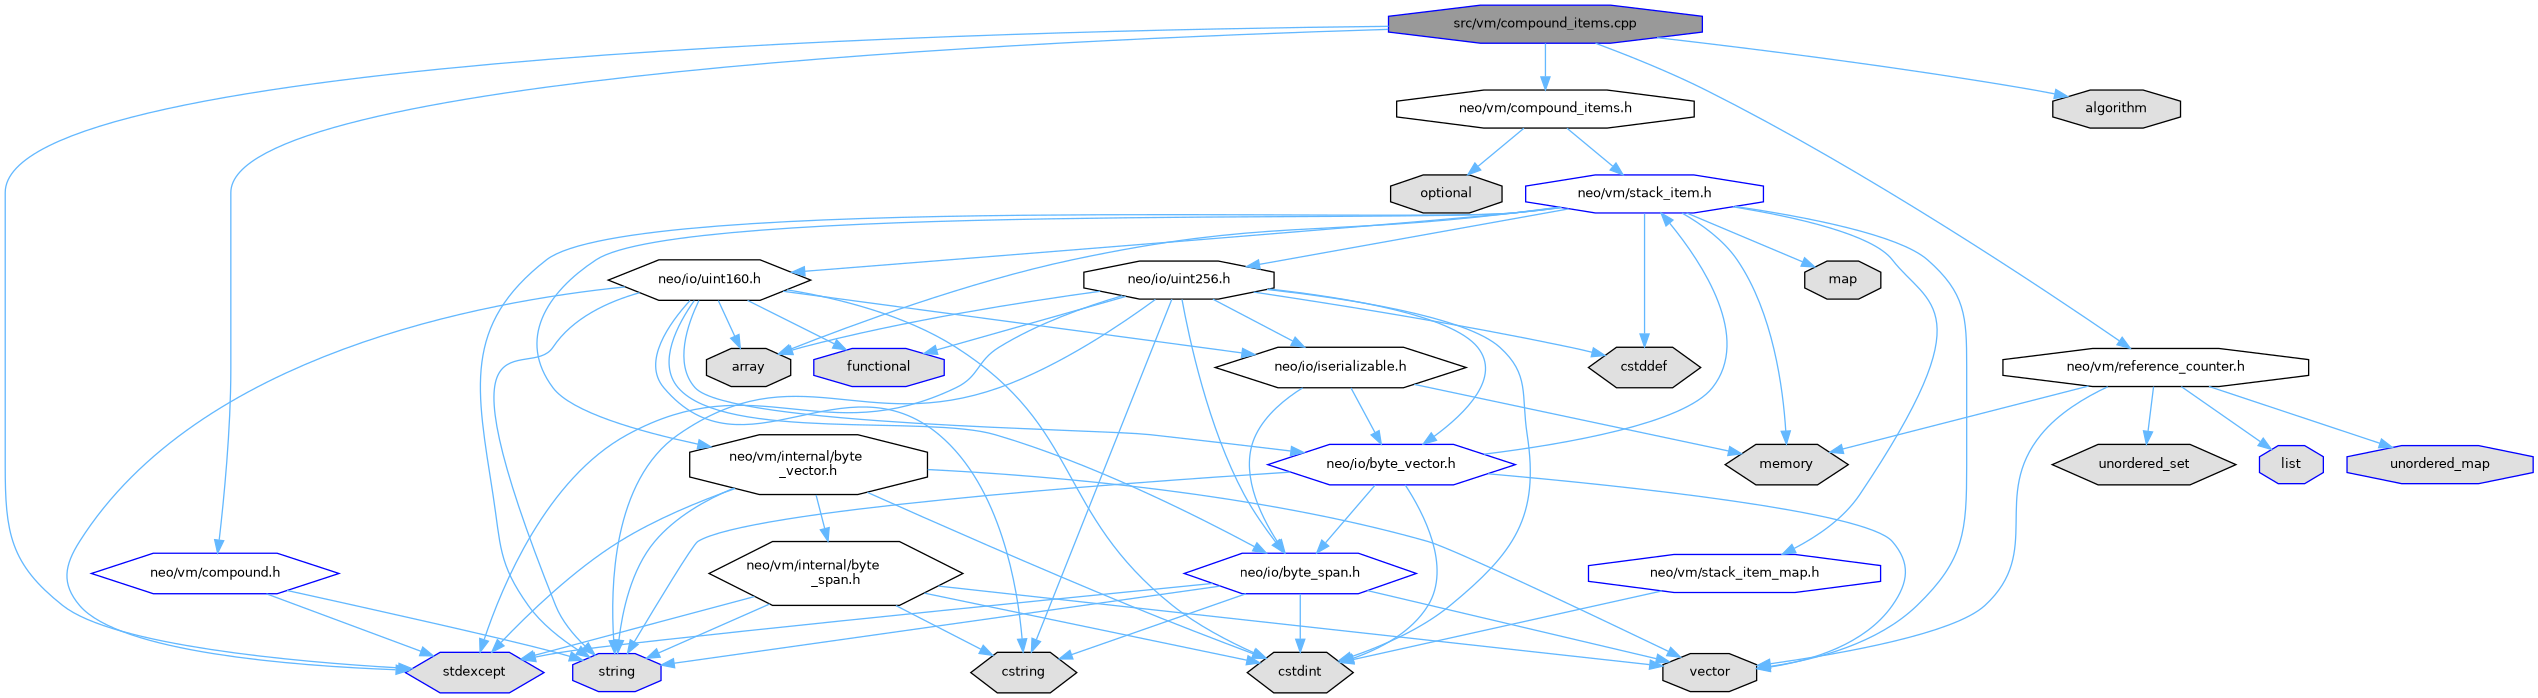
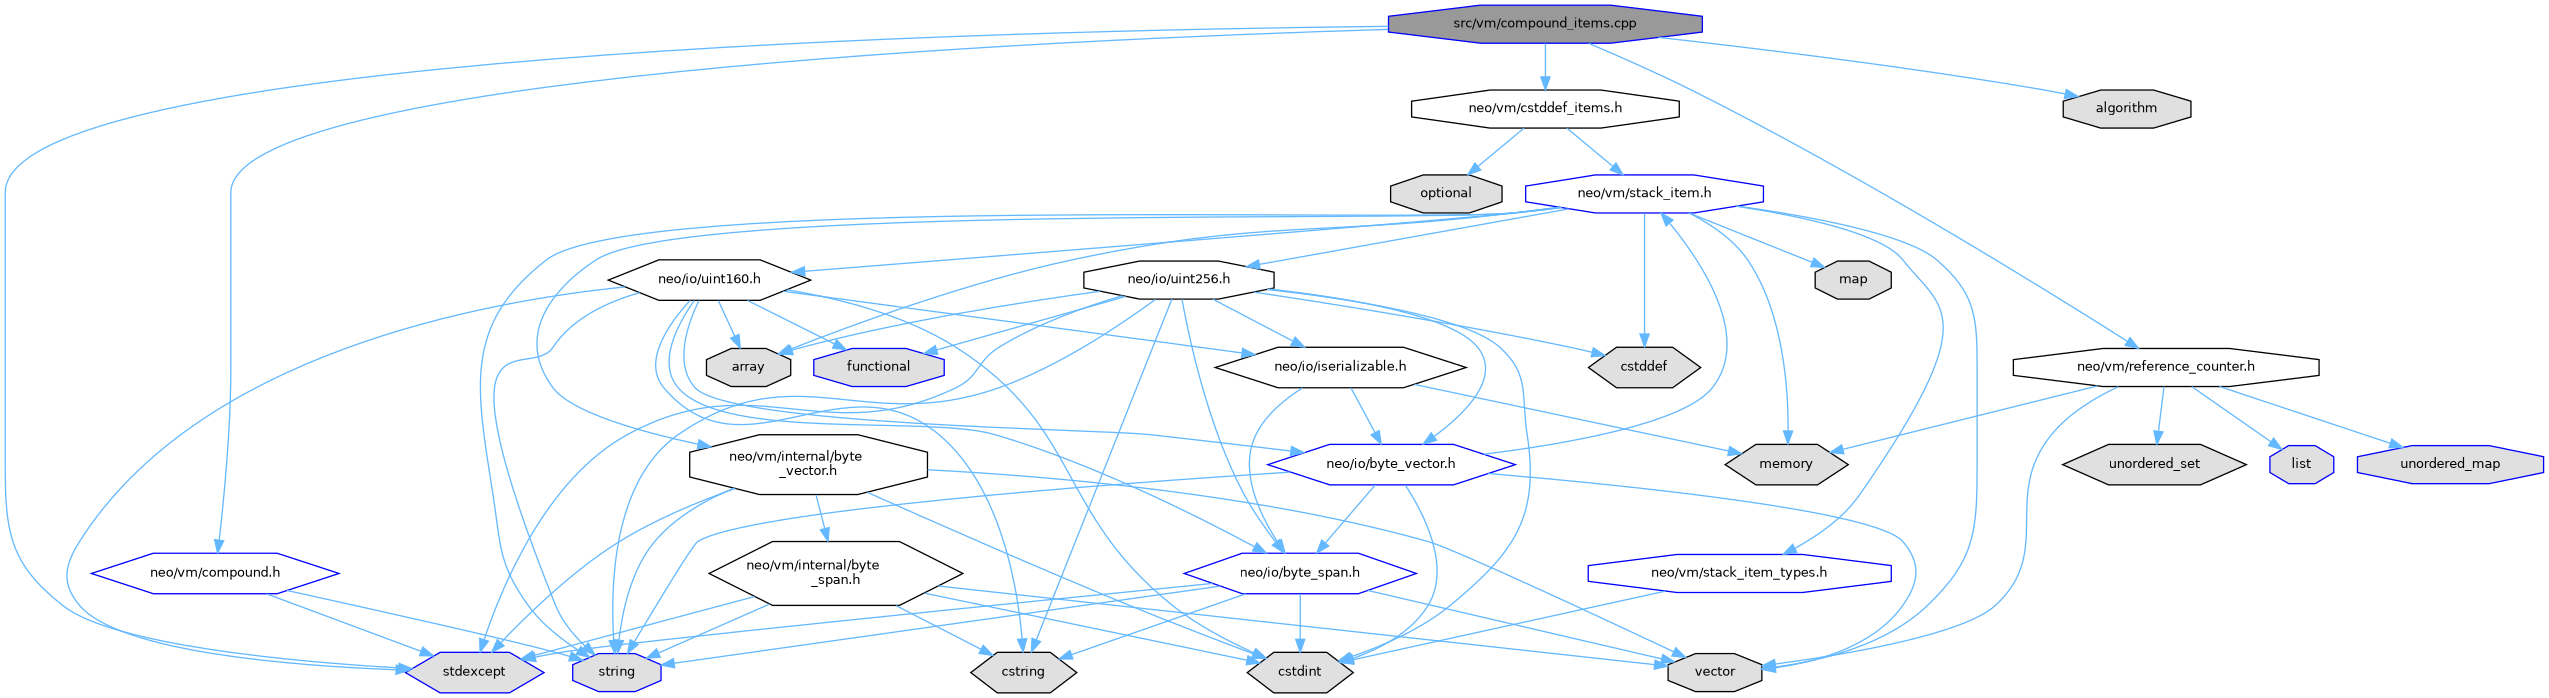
node "neo/vm/compound_items.h": label "neo/vm/compound_items.h" -> "neo/vm/cstddef_items.h"
node "neo/vm/stack_item_map.h": label "neo/vm/stack_item_map.h" -> "neo/vm/stack_item_types.h"
